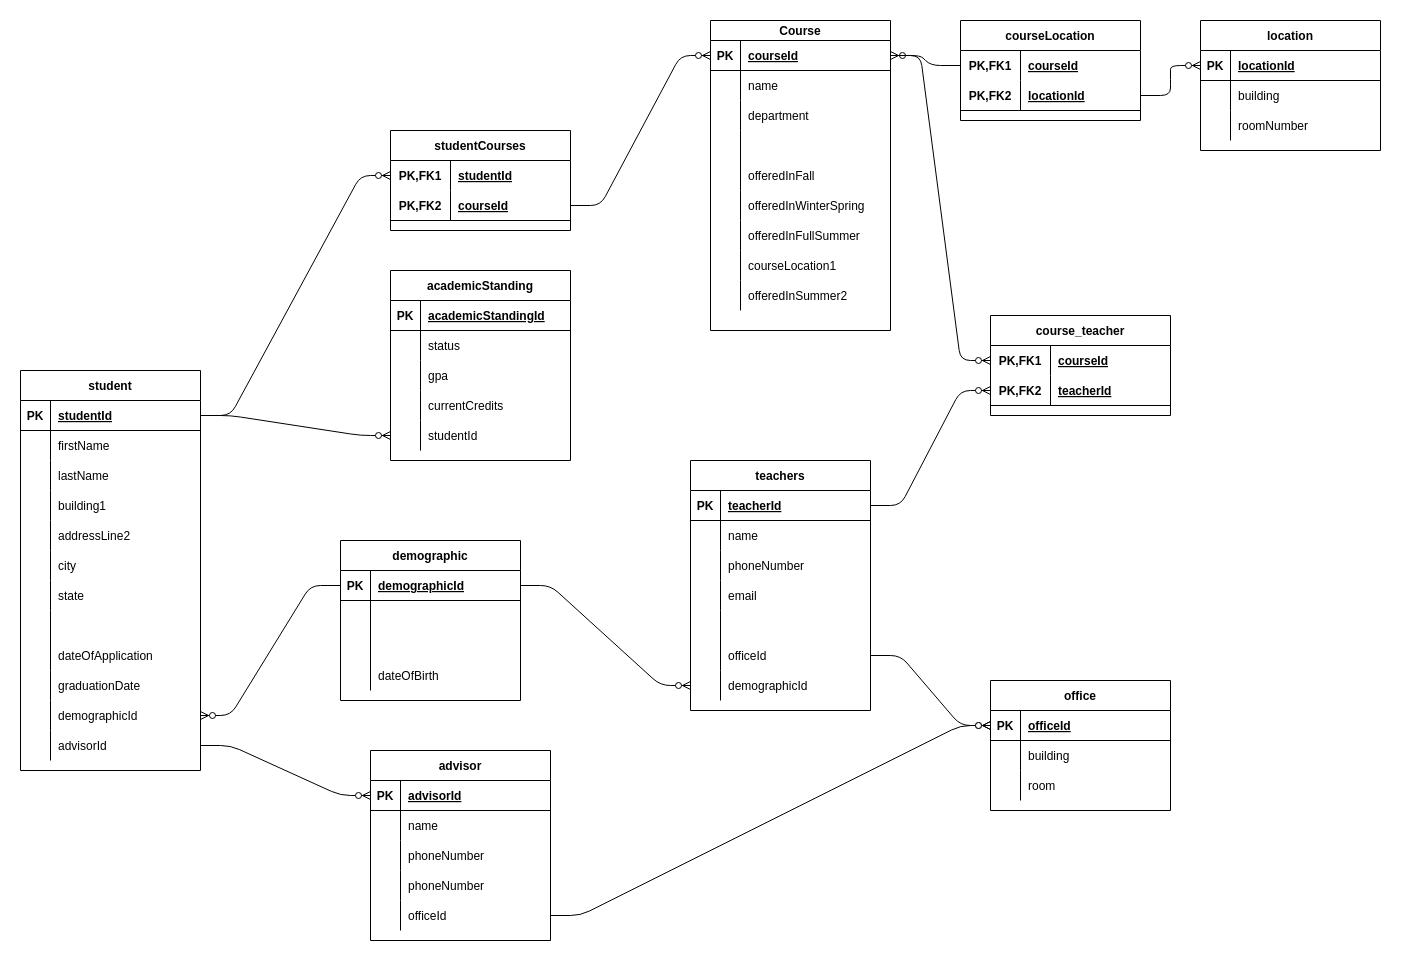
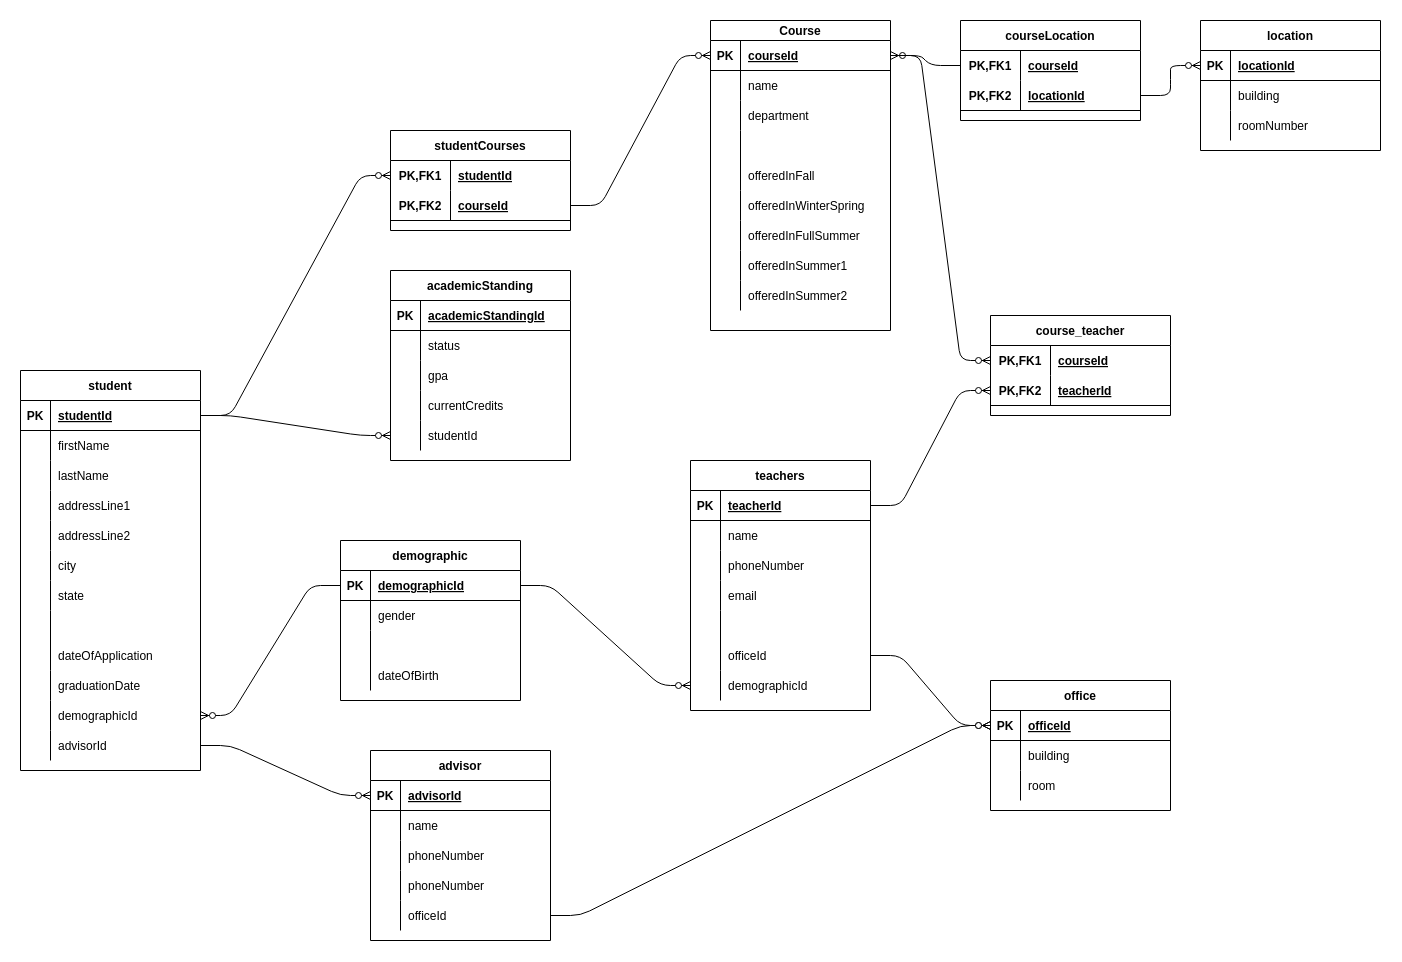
node "courseLocation1": label "courseLocation1" -> "offeredInSummer1"
node "building1": label "building1" -> "addressLine1"
node "gender": added
